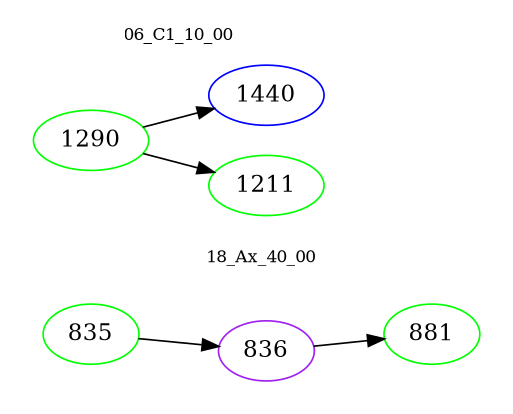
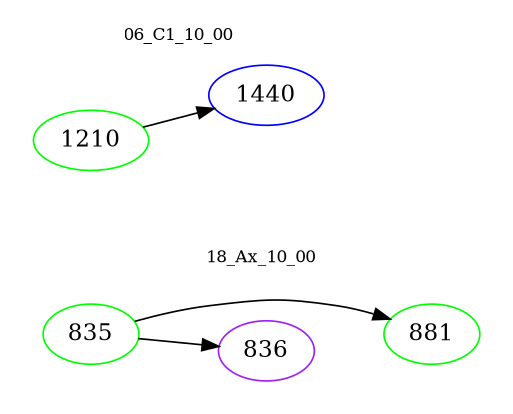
node "1290": label "1290" -> "1210"
node "1211": removed
cluster "18_Ax_40_00": label "18_Ax_40_00" -> "18_Ax_10_00"
edge "836" -> "881": now "835" -> "881"
